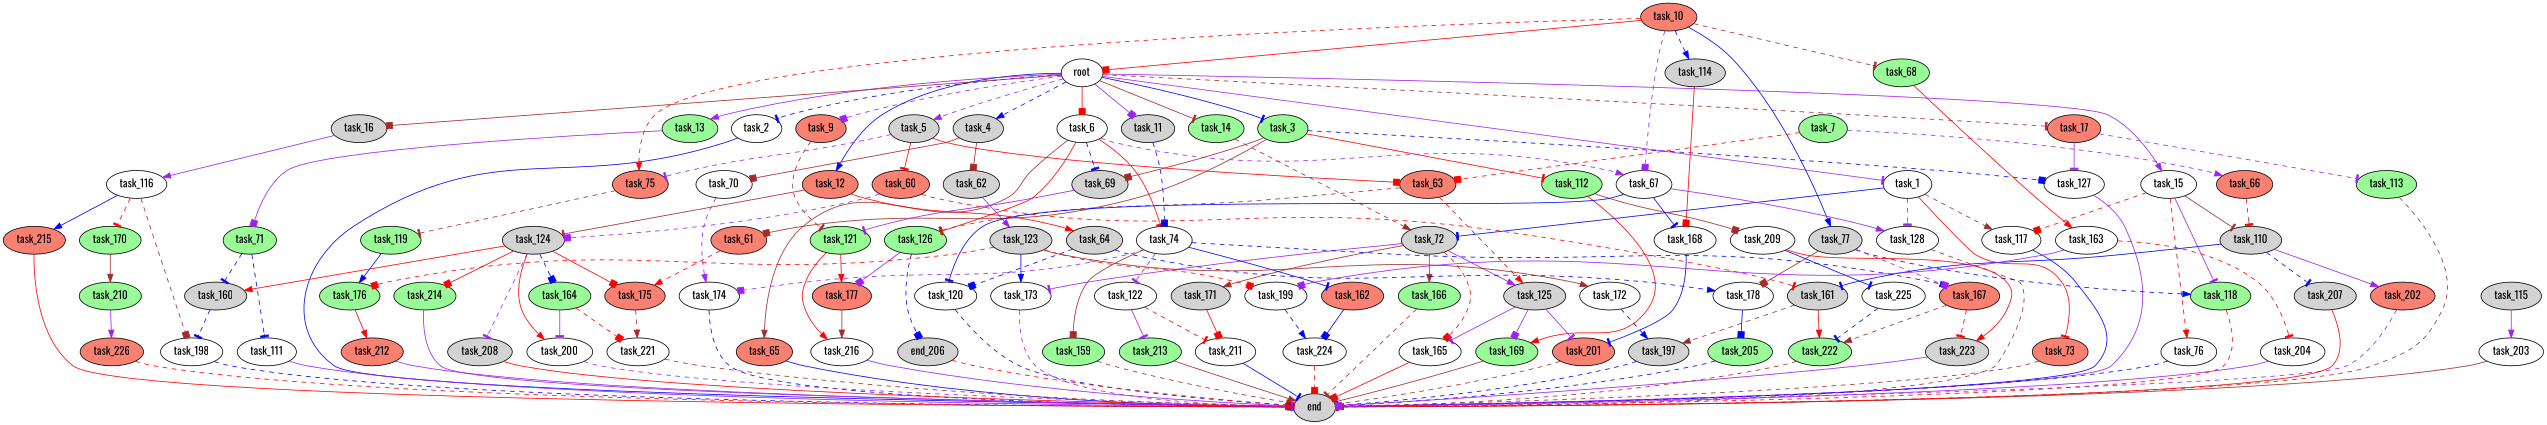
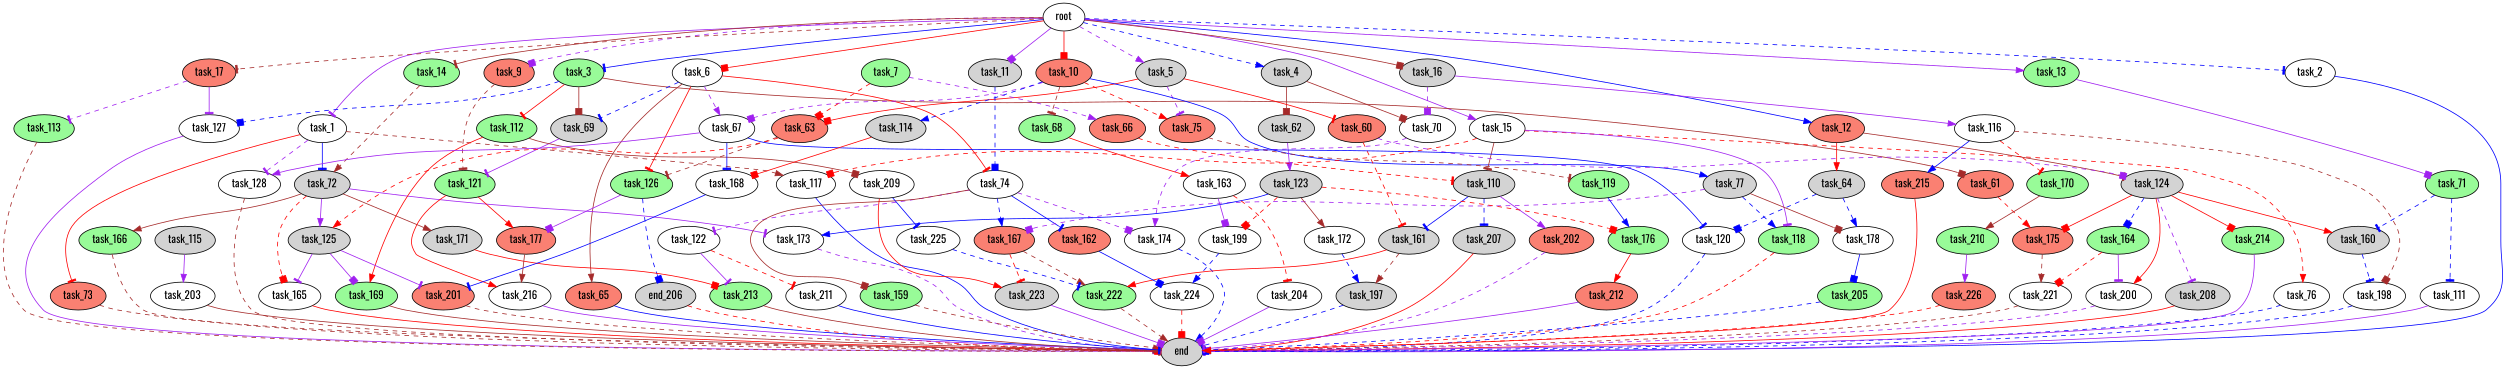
edge "task_10" -> "root": reversed
edge "task_16" -> "task_70": added
edge "task_171" -> "task_211": now "task_171" -> "task_213"
